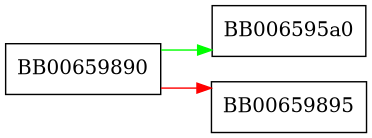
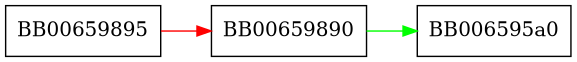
edge "BB00659890" -> "BB00659895": reversed
